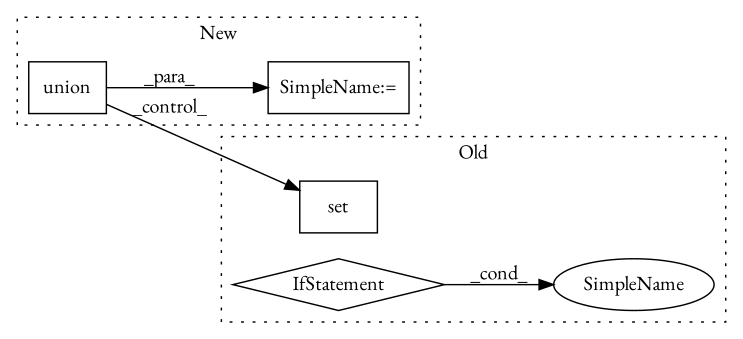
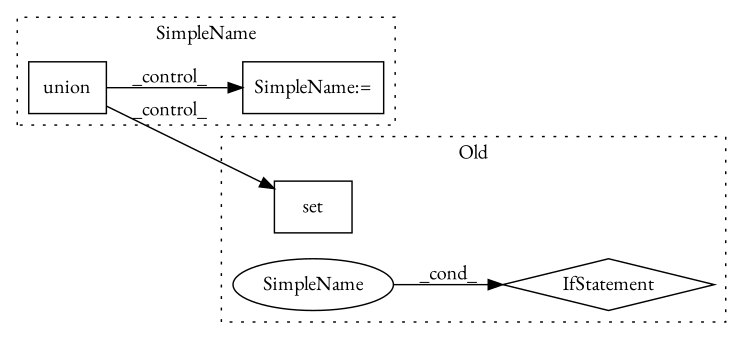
cluster "New": label "New" -> "SimpleName"
edge "union" -> "SimpleName:=": label "_para_" -> "_control_"
edge "IfStatement" -> "SimpleName": reversed
